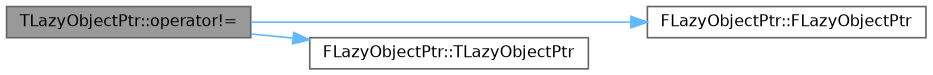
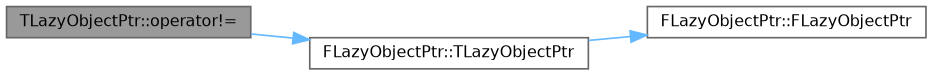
edge "TLazyObjectPtr::operator!=" -> "FLazyObjectPtr::FLazyObjectPtr": now "FLazyObjectPtr::TLazyObjectPtr" -> "FLazyObjectPtr::FLazyObjectPtr"
